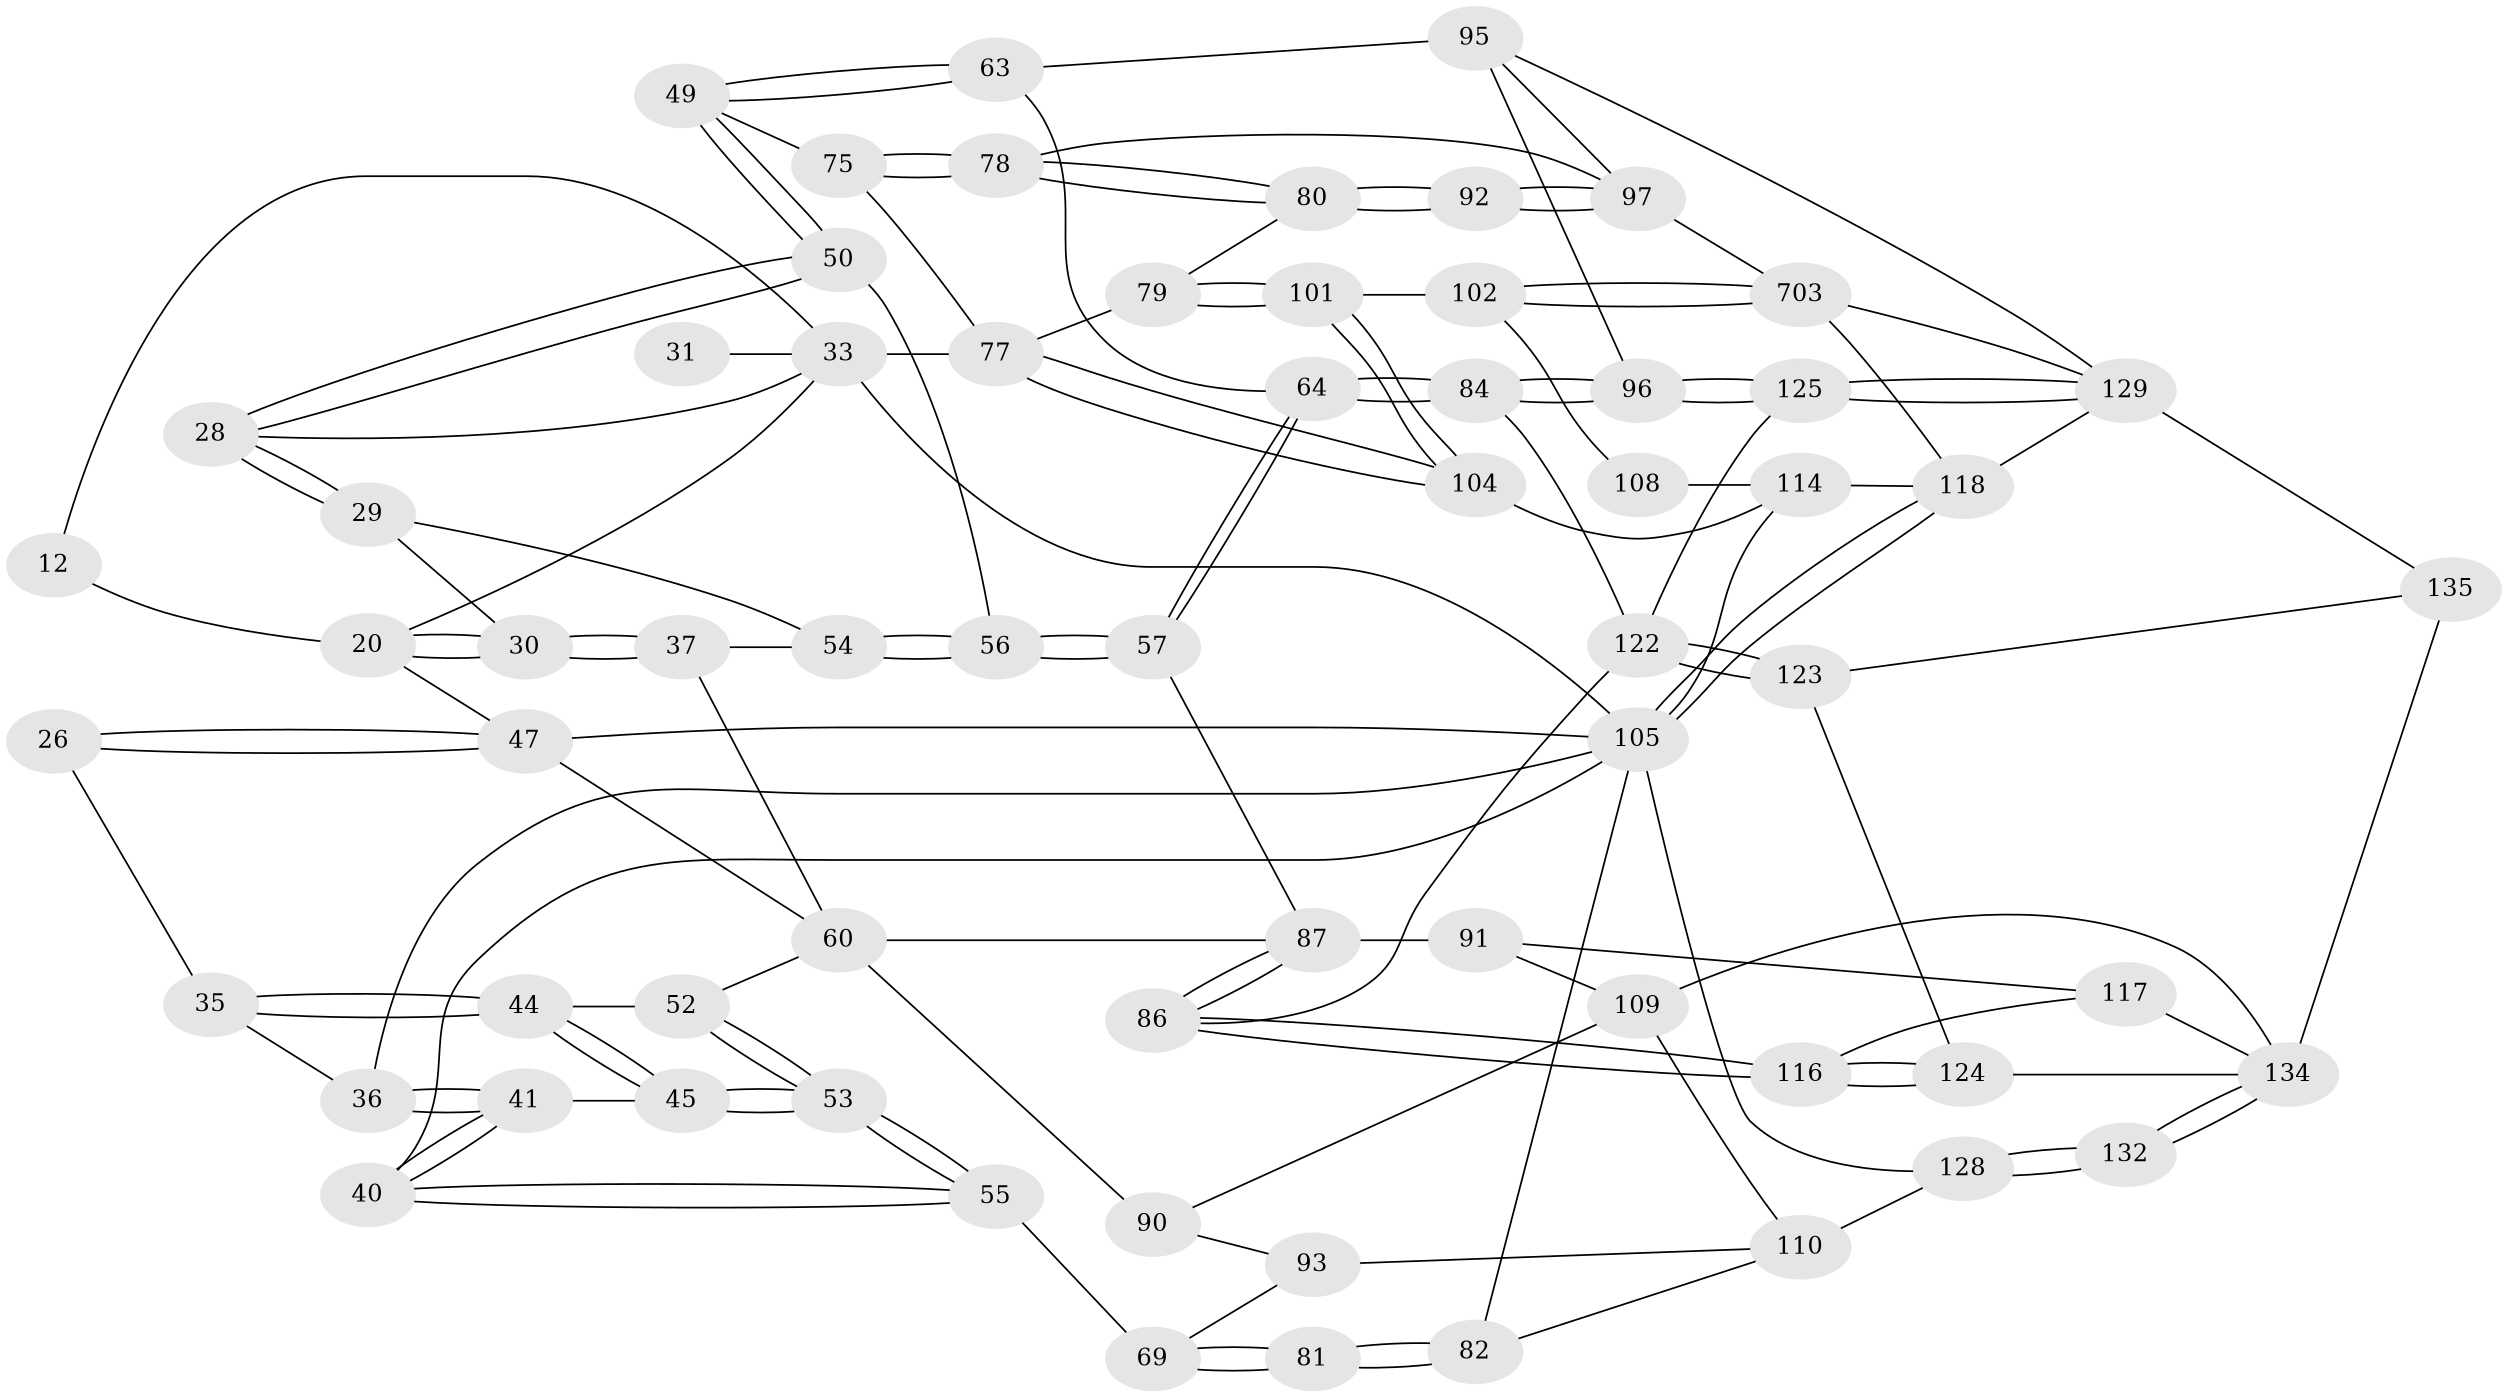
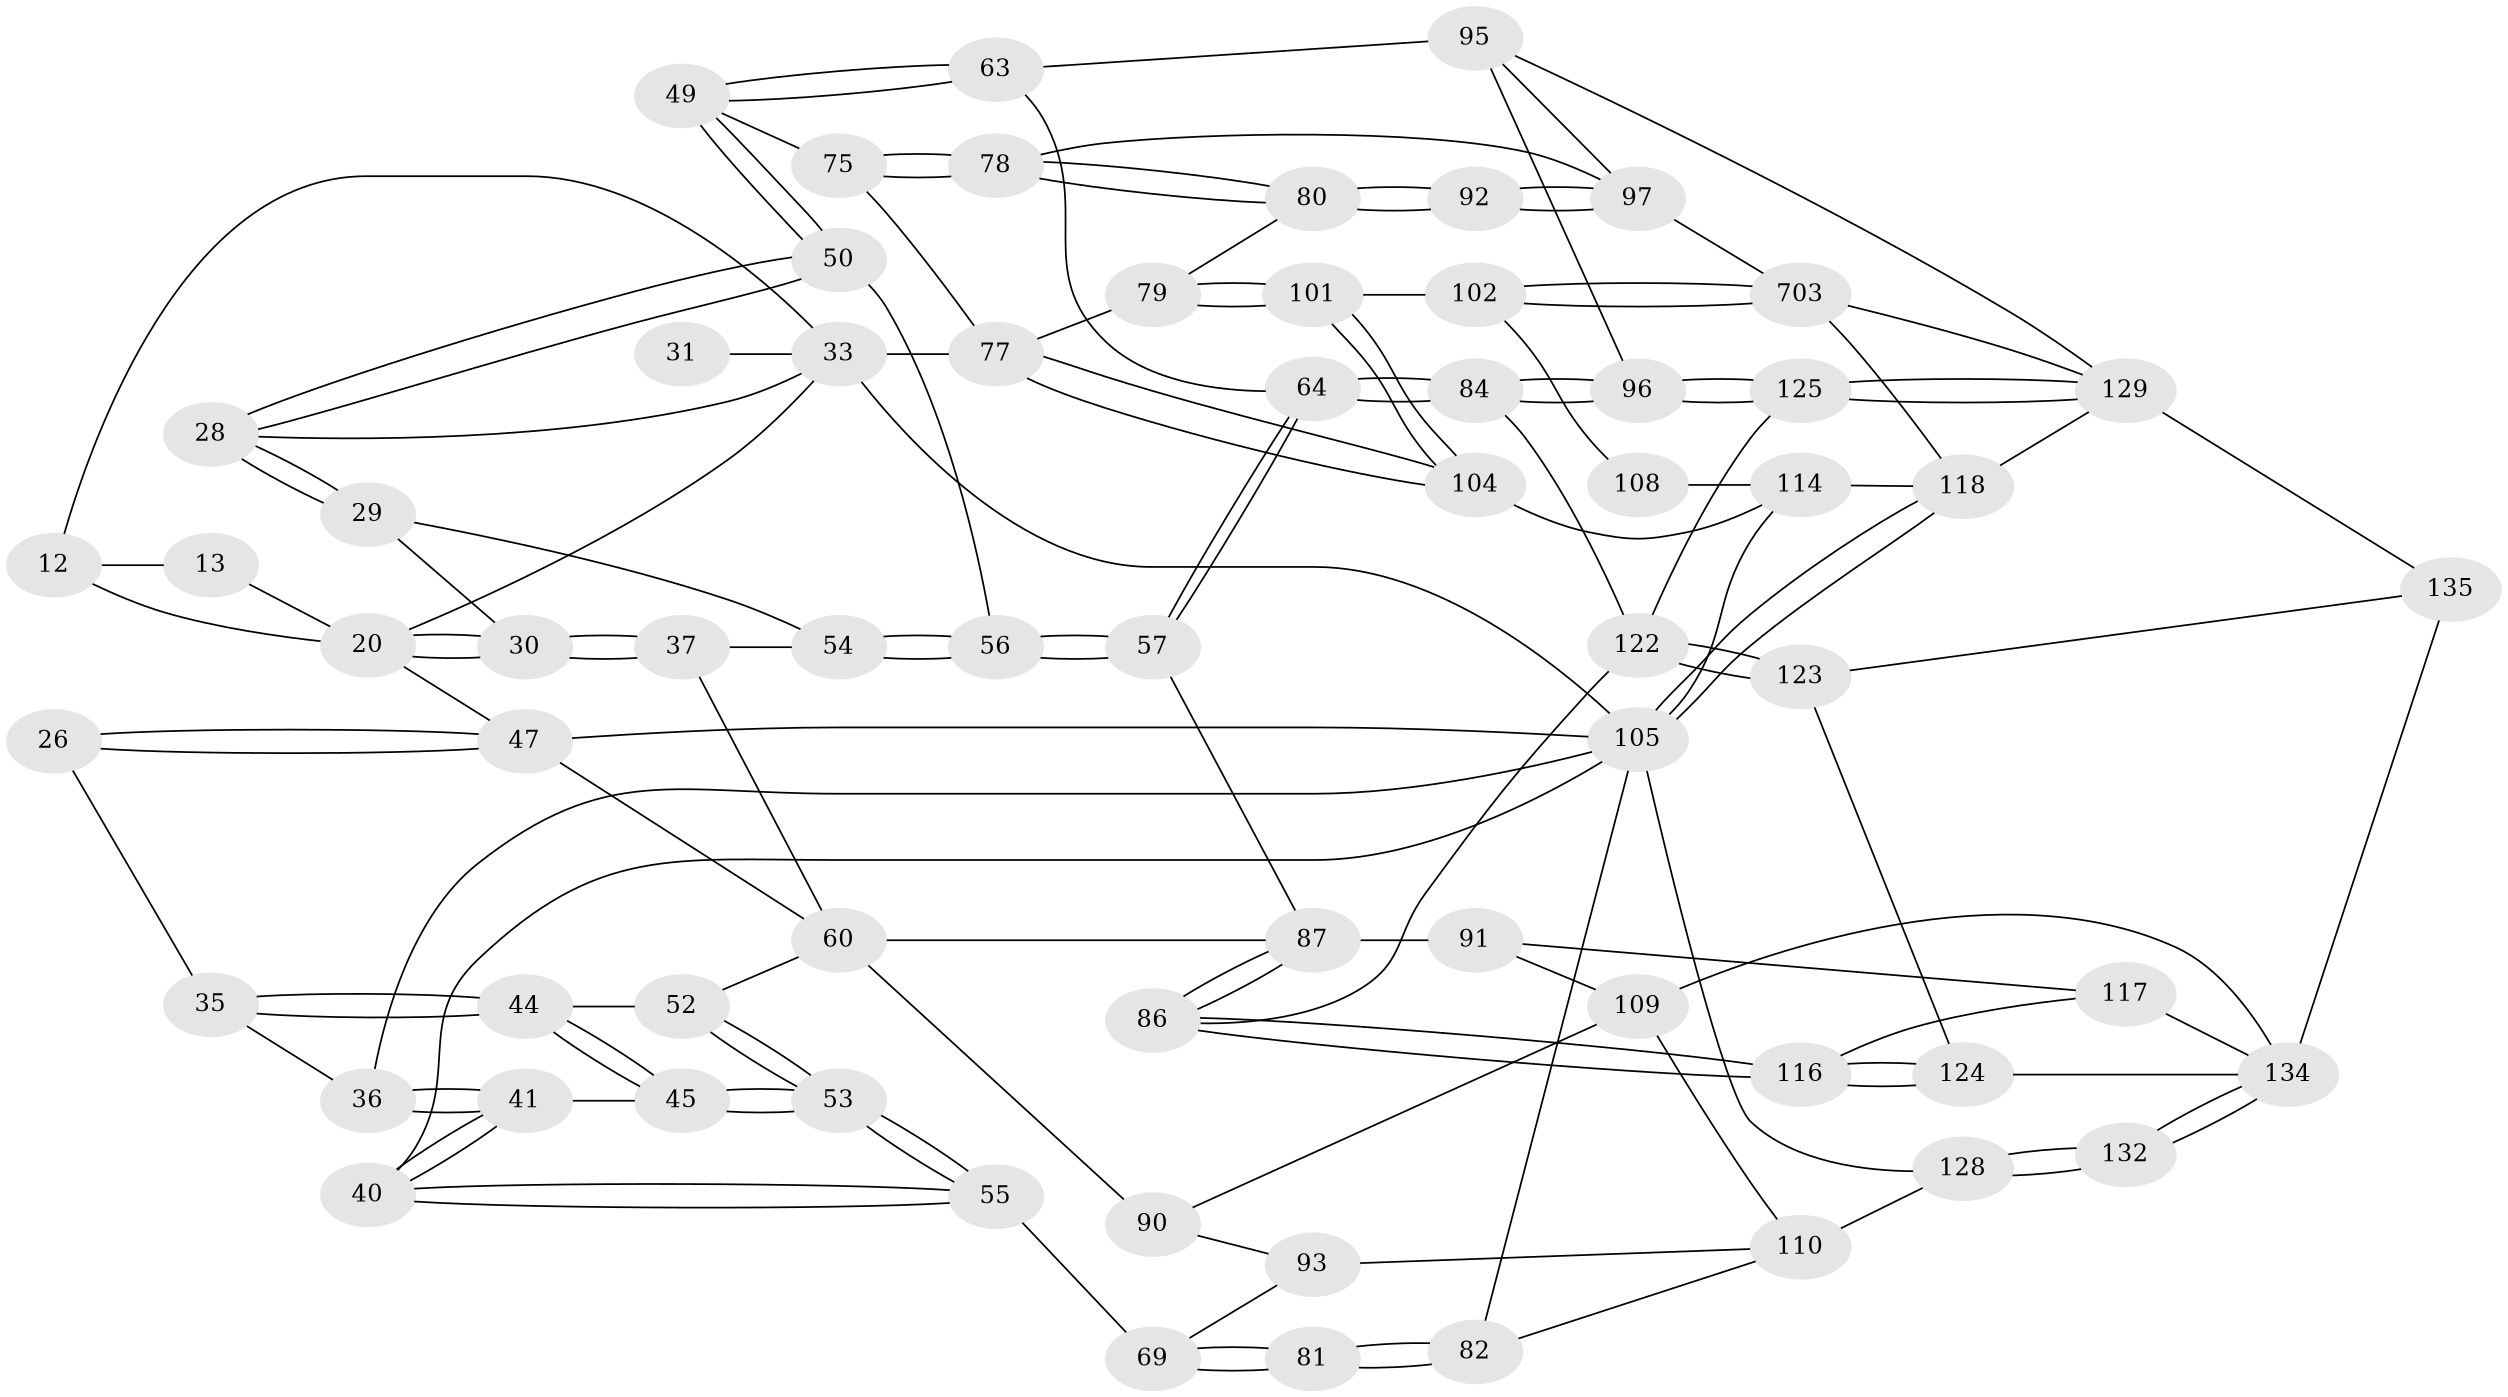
node "13": added
